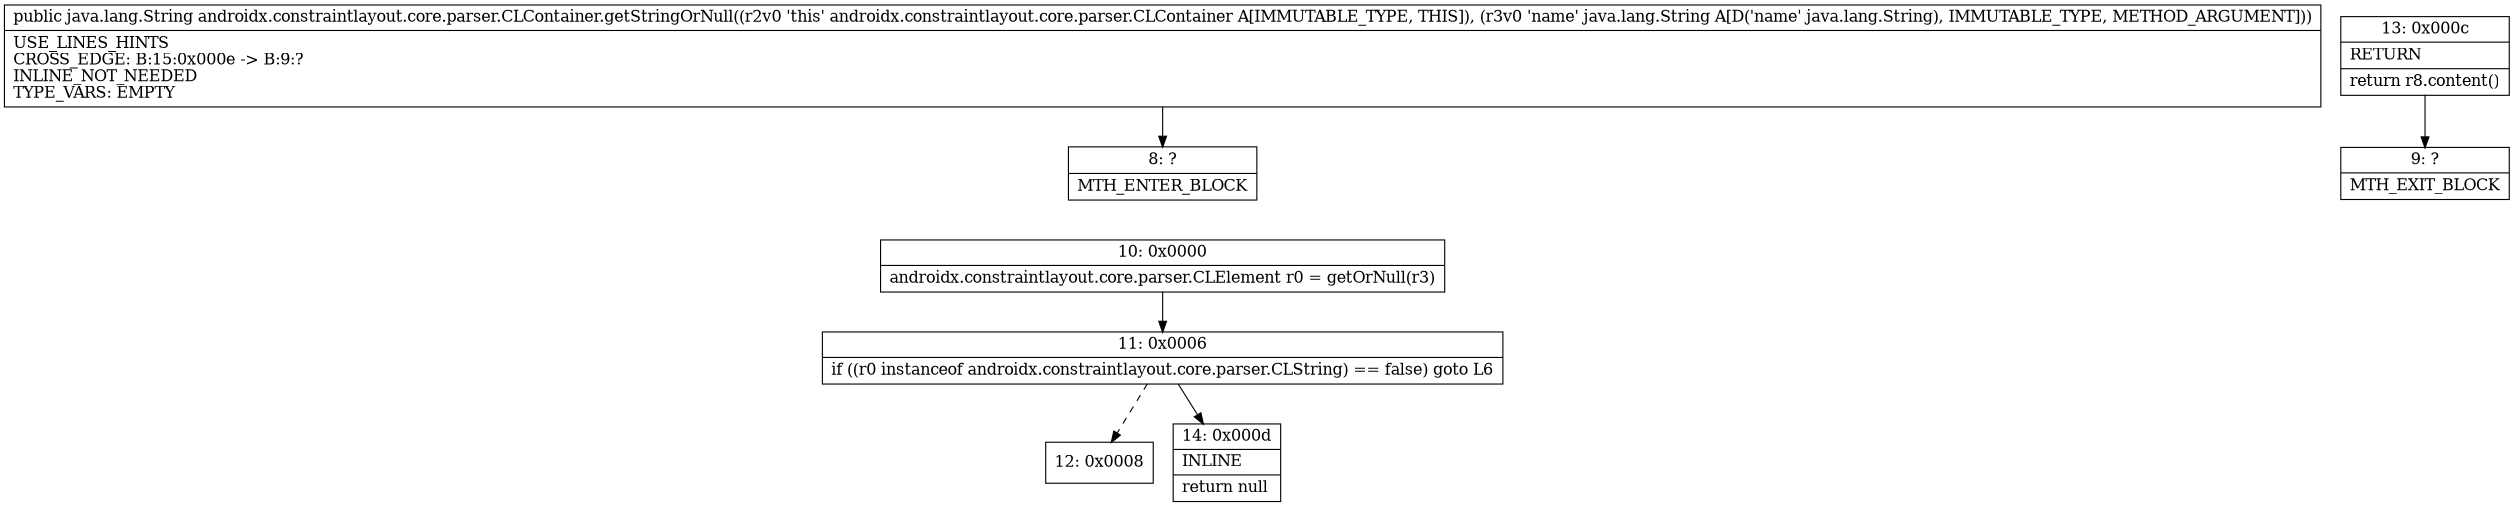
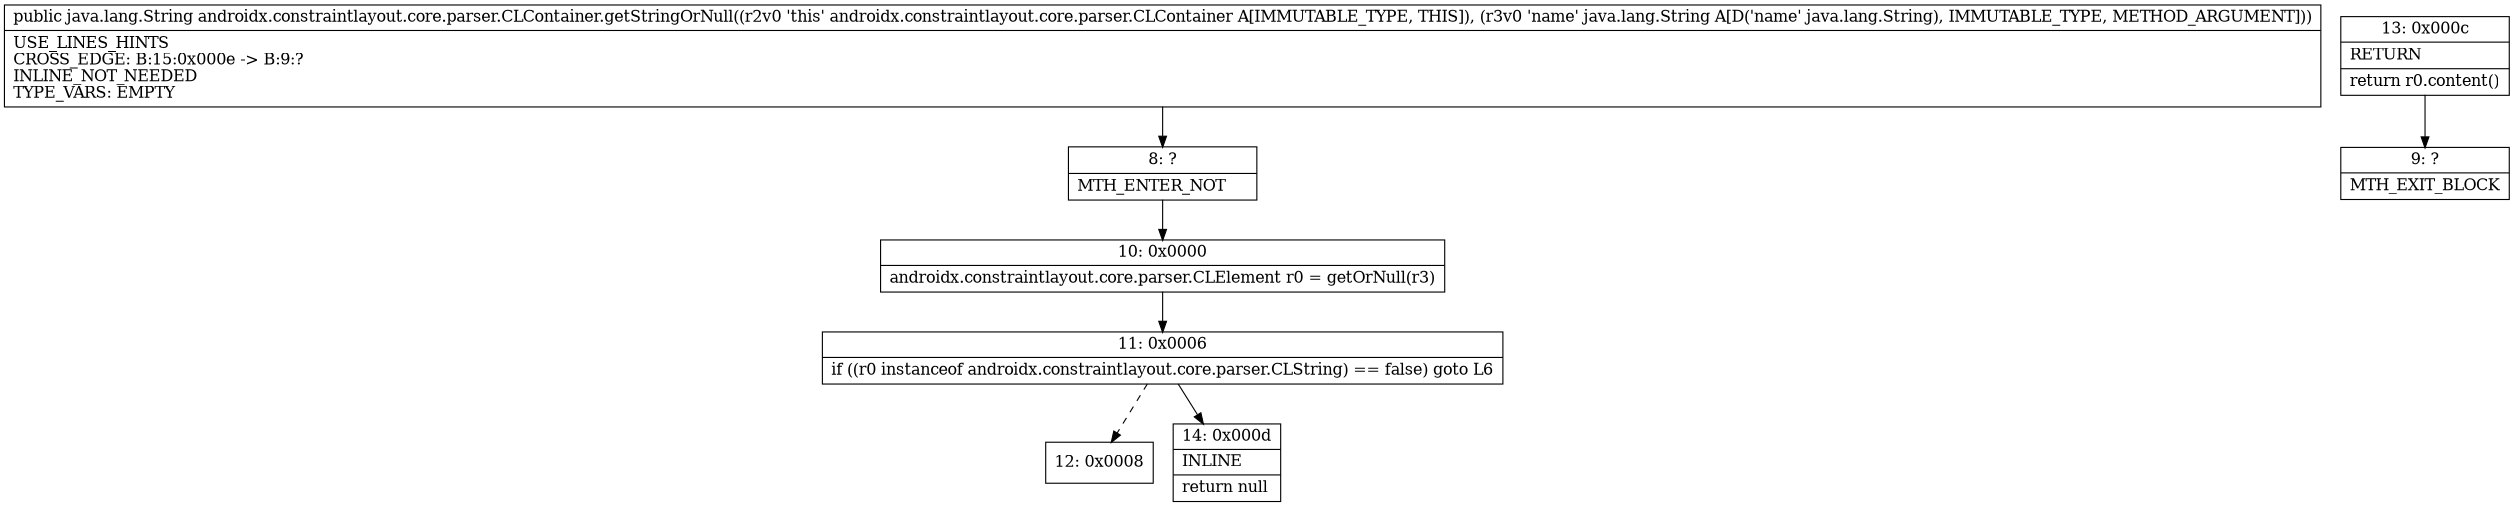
node "13: 0x000c": text "return r8.content()" -> "return r0.content()"
node "8: ?": text "MTH_ENTER_BLOCK" -> "MTH_ENTER_NOT"
edge "8: ?" -> "10: 0x0000": added
